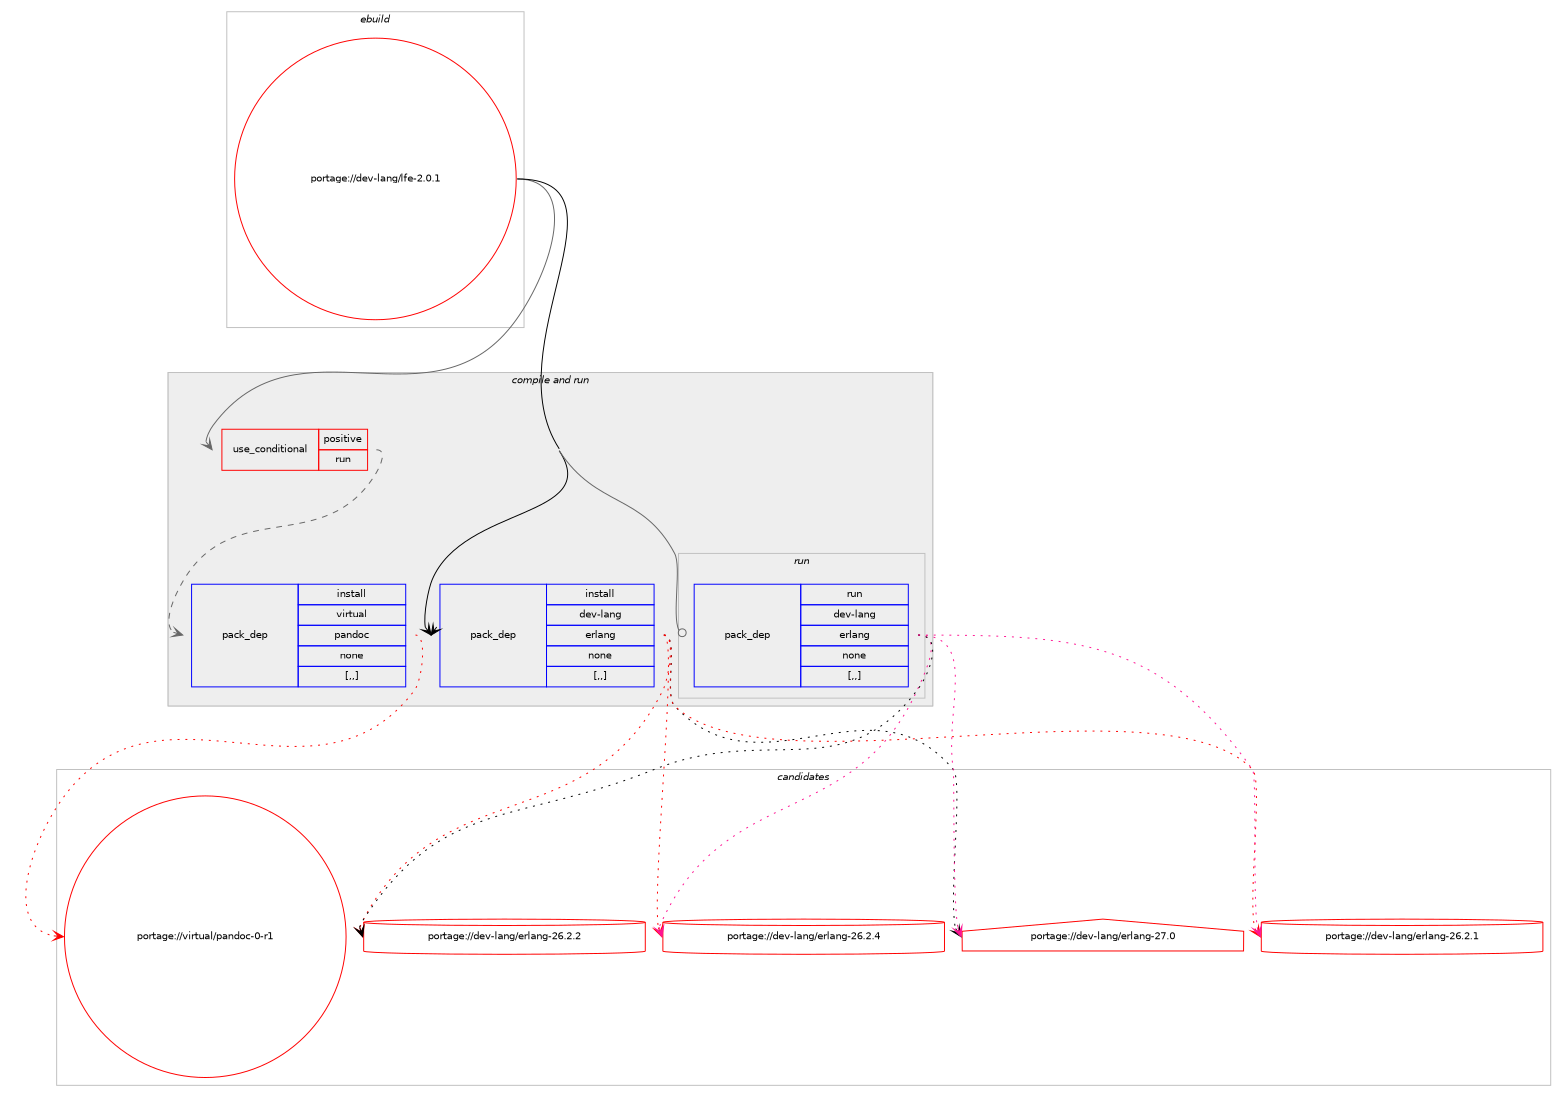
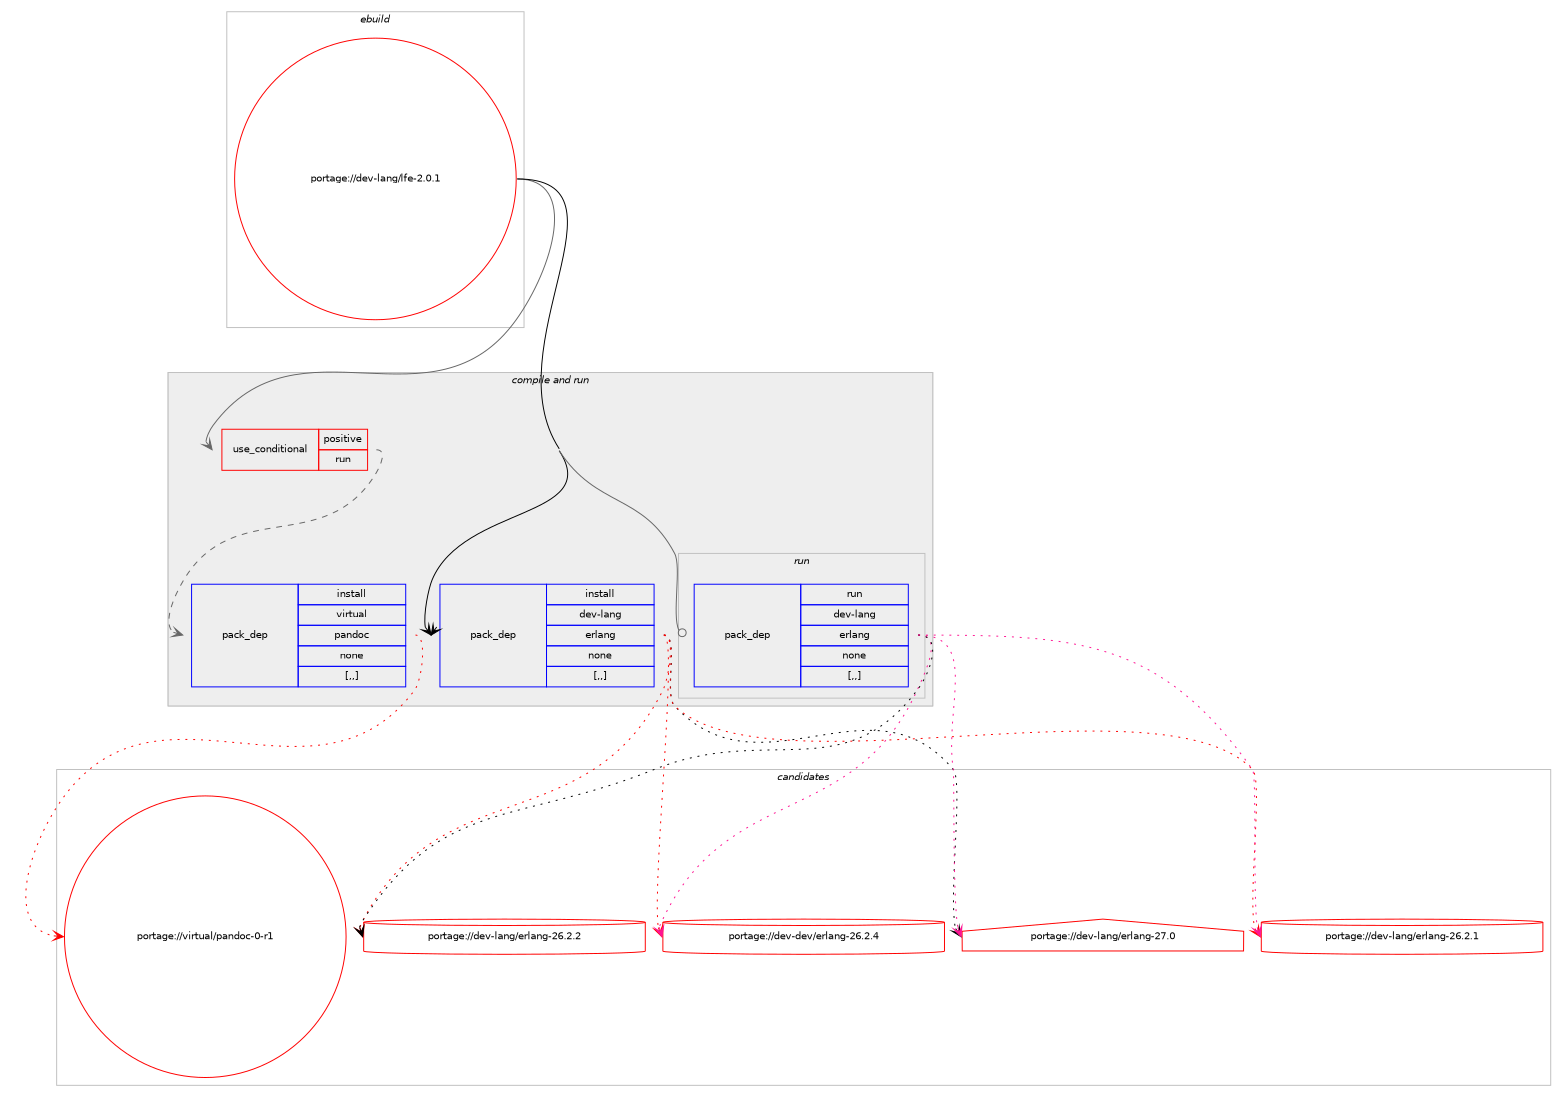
node "portage://dev-lang/erlang-26.2.4": label "portage://dev-lang/erlang-26.2.4" -> "portage://dev-dev/erlang-26.2.4"
